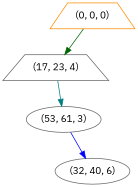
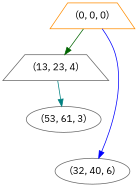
node "(17, 23, 4)": label "(17, 23, 4)" -> "(13, 23, 4)"
edge "(53, 61, 3)" -> "(32, 40, 6)": now "(0, 0, 0)" -> "(32, 40, 6)"
